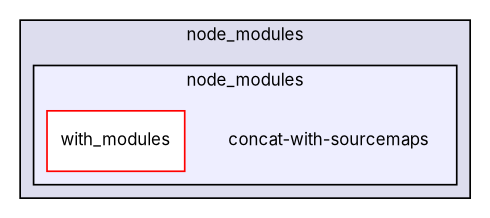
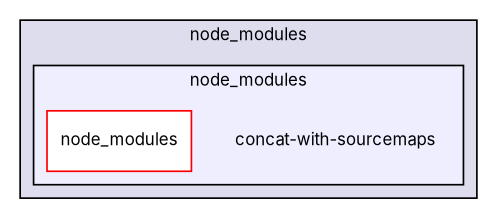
node "with_modules": label "with_modules" -> "node_modules"
